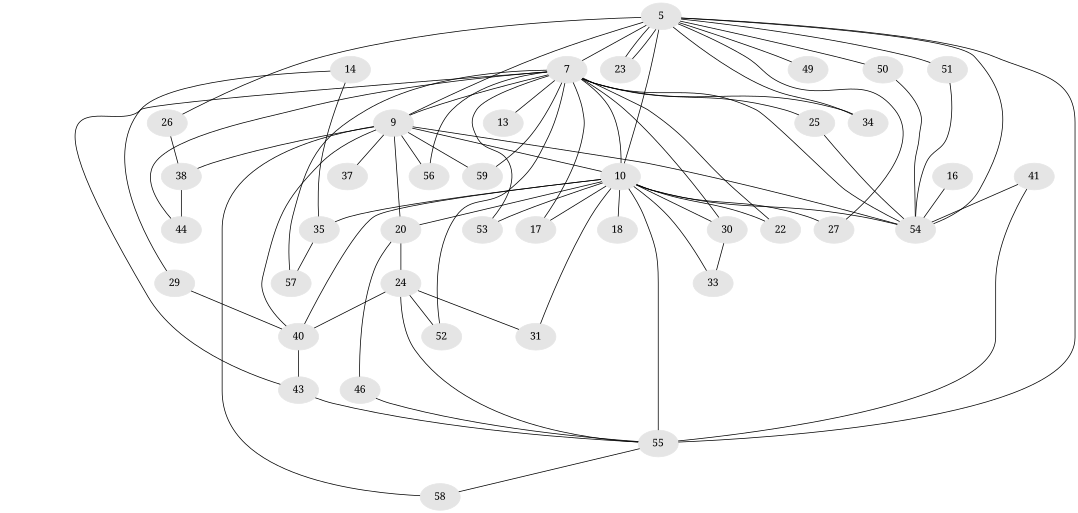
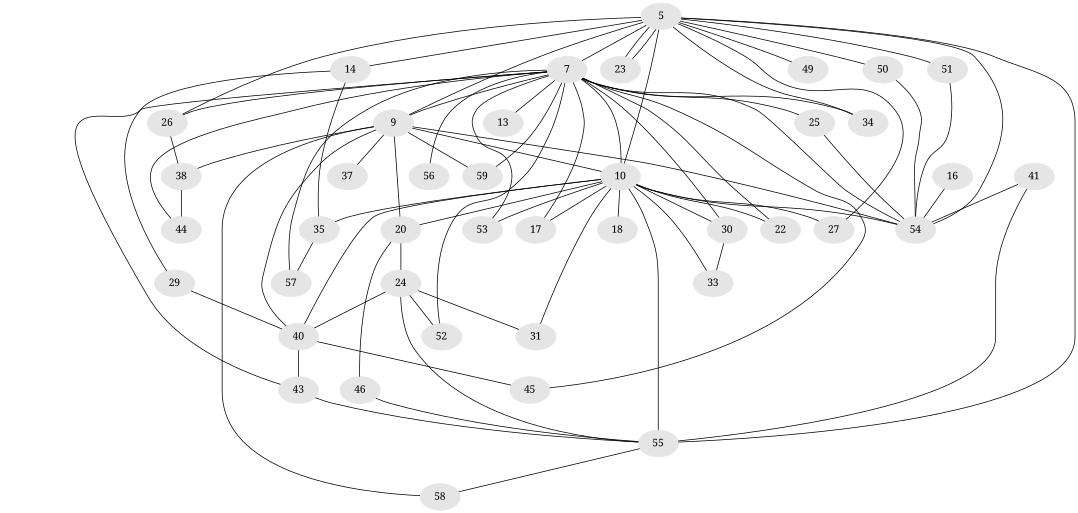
edge "5" -- "14": added
edge "7" -- "26": added
edge "9" -- "56": removed
node "45": added
